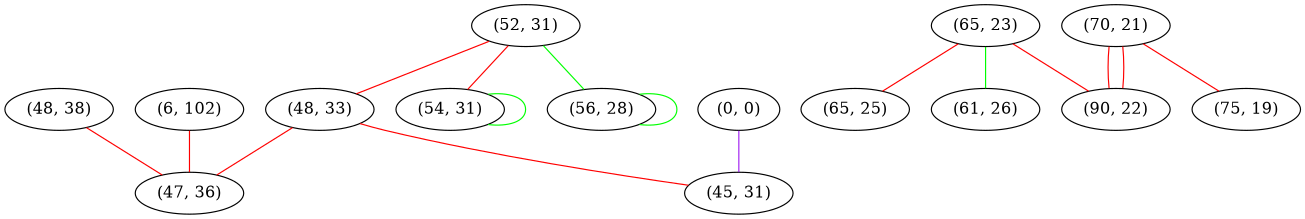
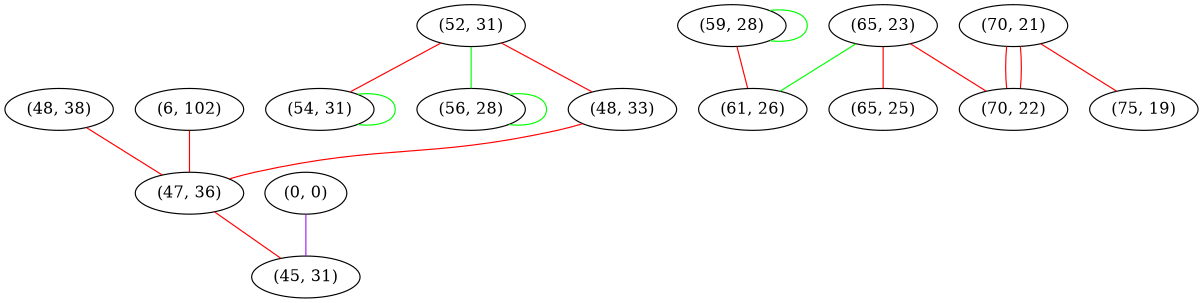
node "(59, 28)": added
node "(90, 22)": label "(90, 22)" -> "(70, 22)"
edge "(48, 33)" -- "(45, 31)": now "(47, 36)" -- "(45, 31)"
